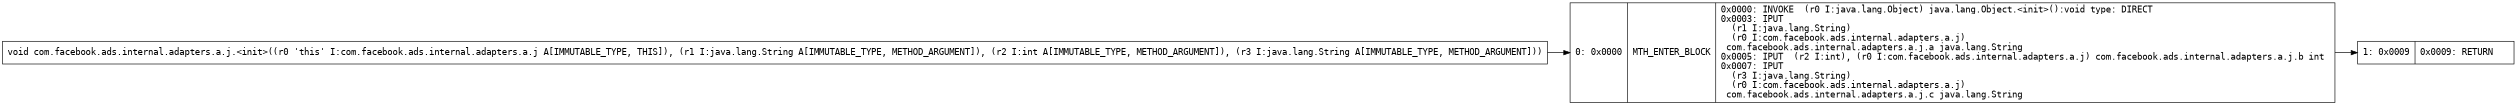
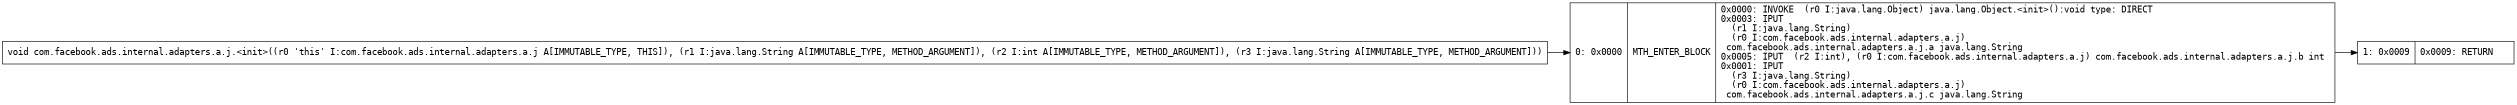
node "0: 0x0000": text "0x0007: IPUT" -> "0x0001: IPUT"
